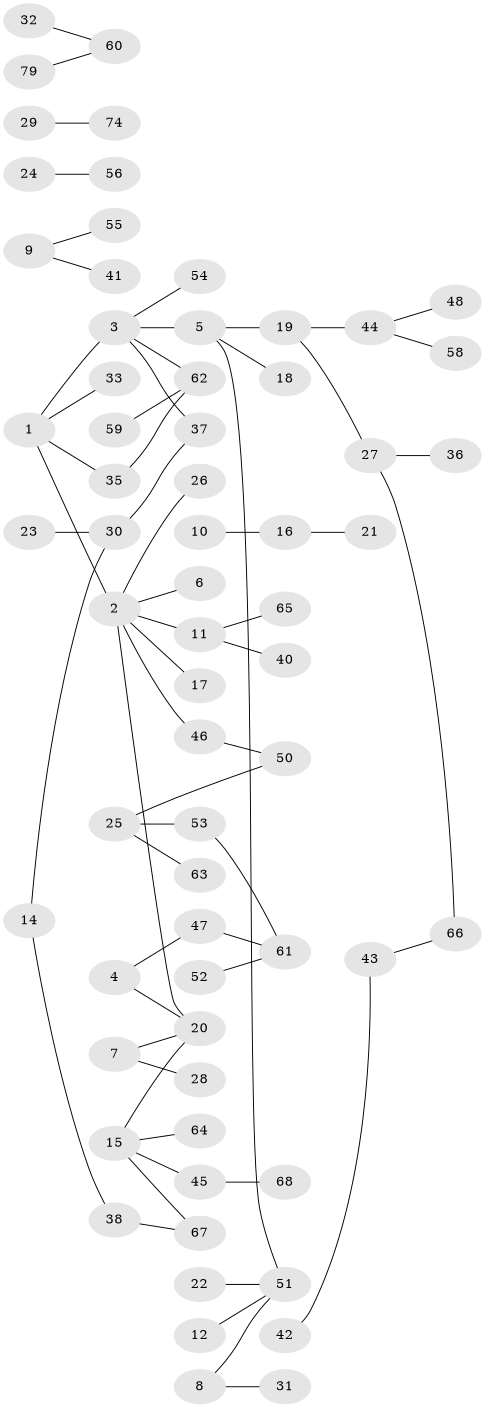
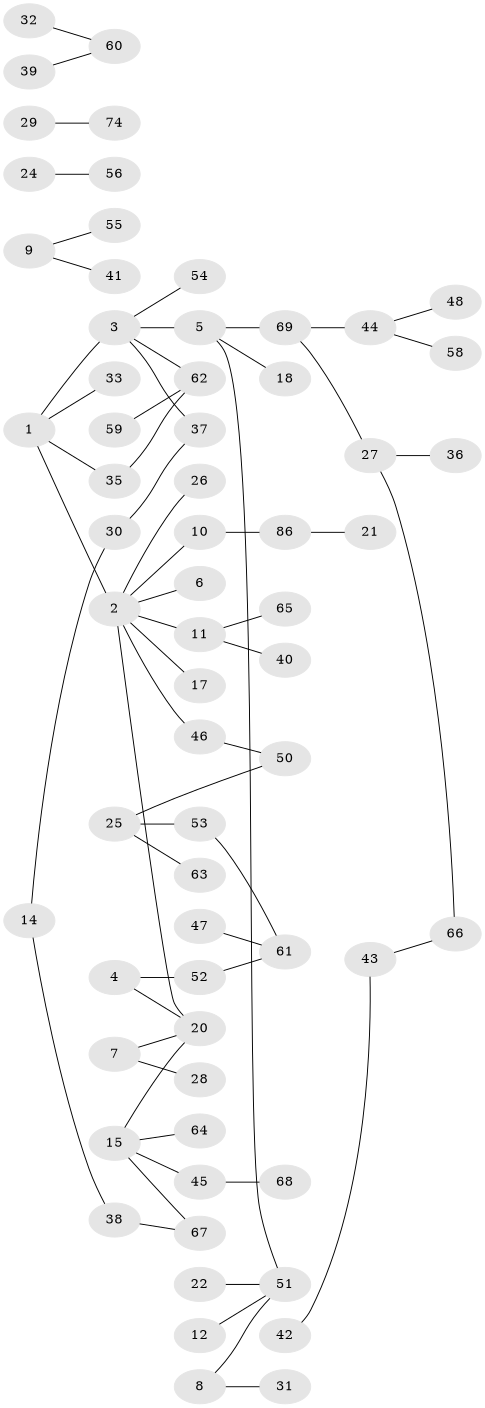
node "79": label "79" -> "39"
node "19": label "19" -> "69"
node "23": removed
node "16": label "16" -> "86"
edge "10" -- "2": added
edge "47" -- "4": now "52" -- "4"
